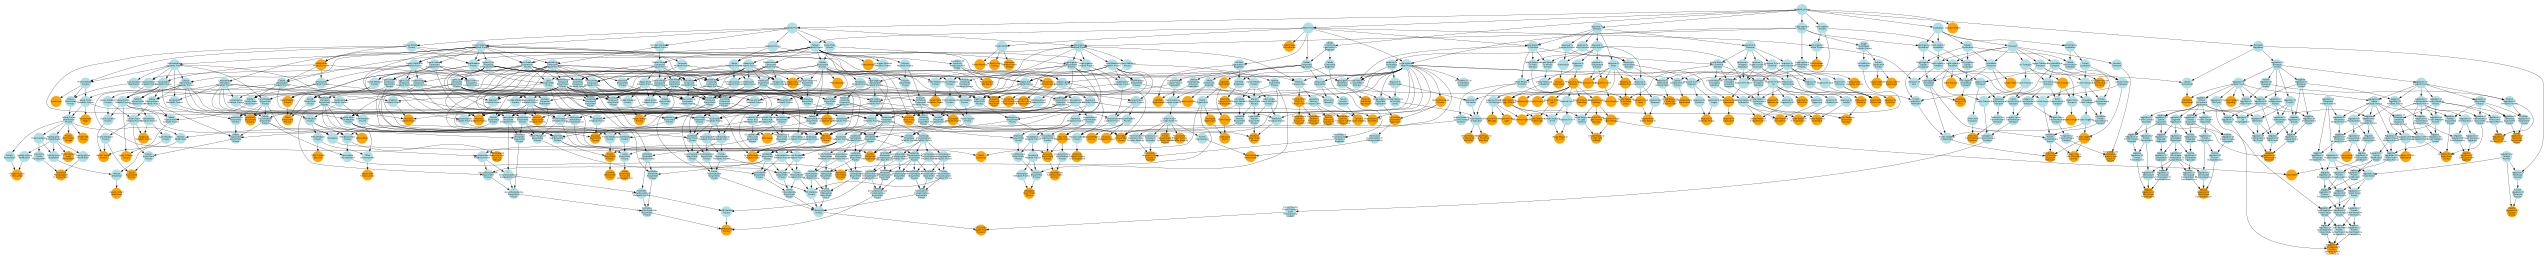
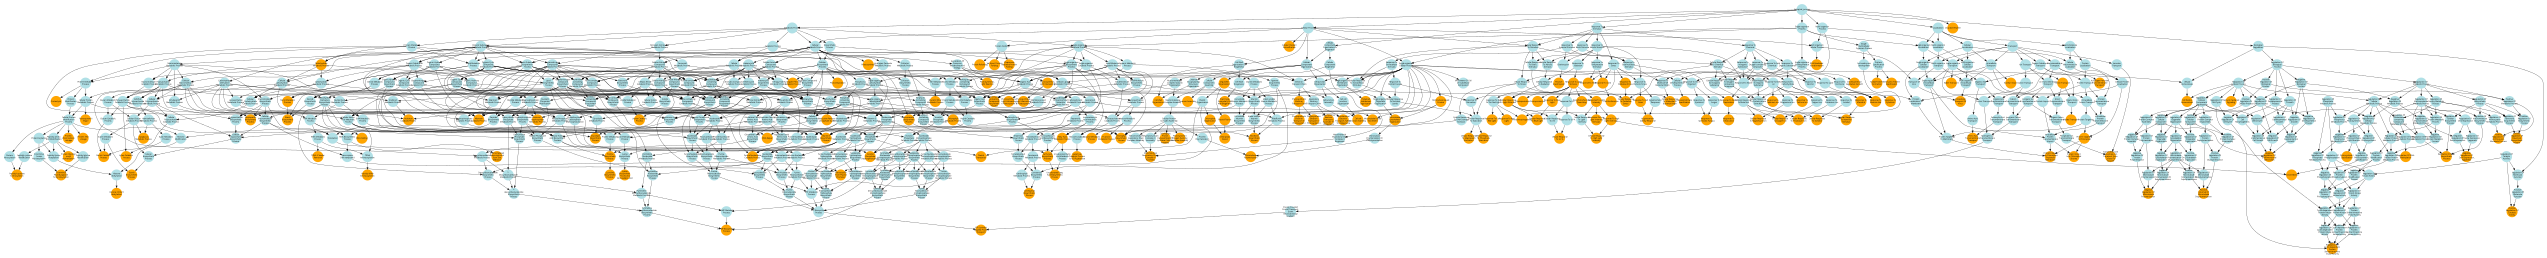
node "Macromolecule Modification": removed
node "Positive Regulation Of Microtubule Depolymerization": label "Positive Regulation Of Microtubule Depolymerization" -> "Positive External Of Microtubule Depolymerization"
